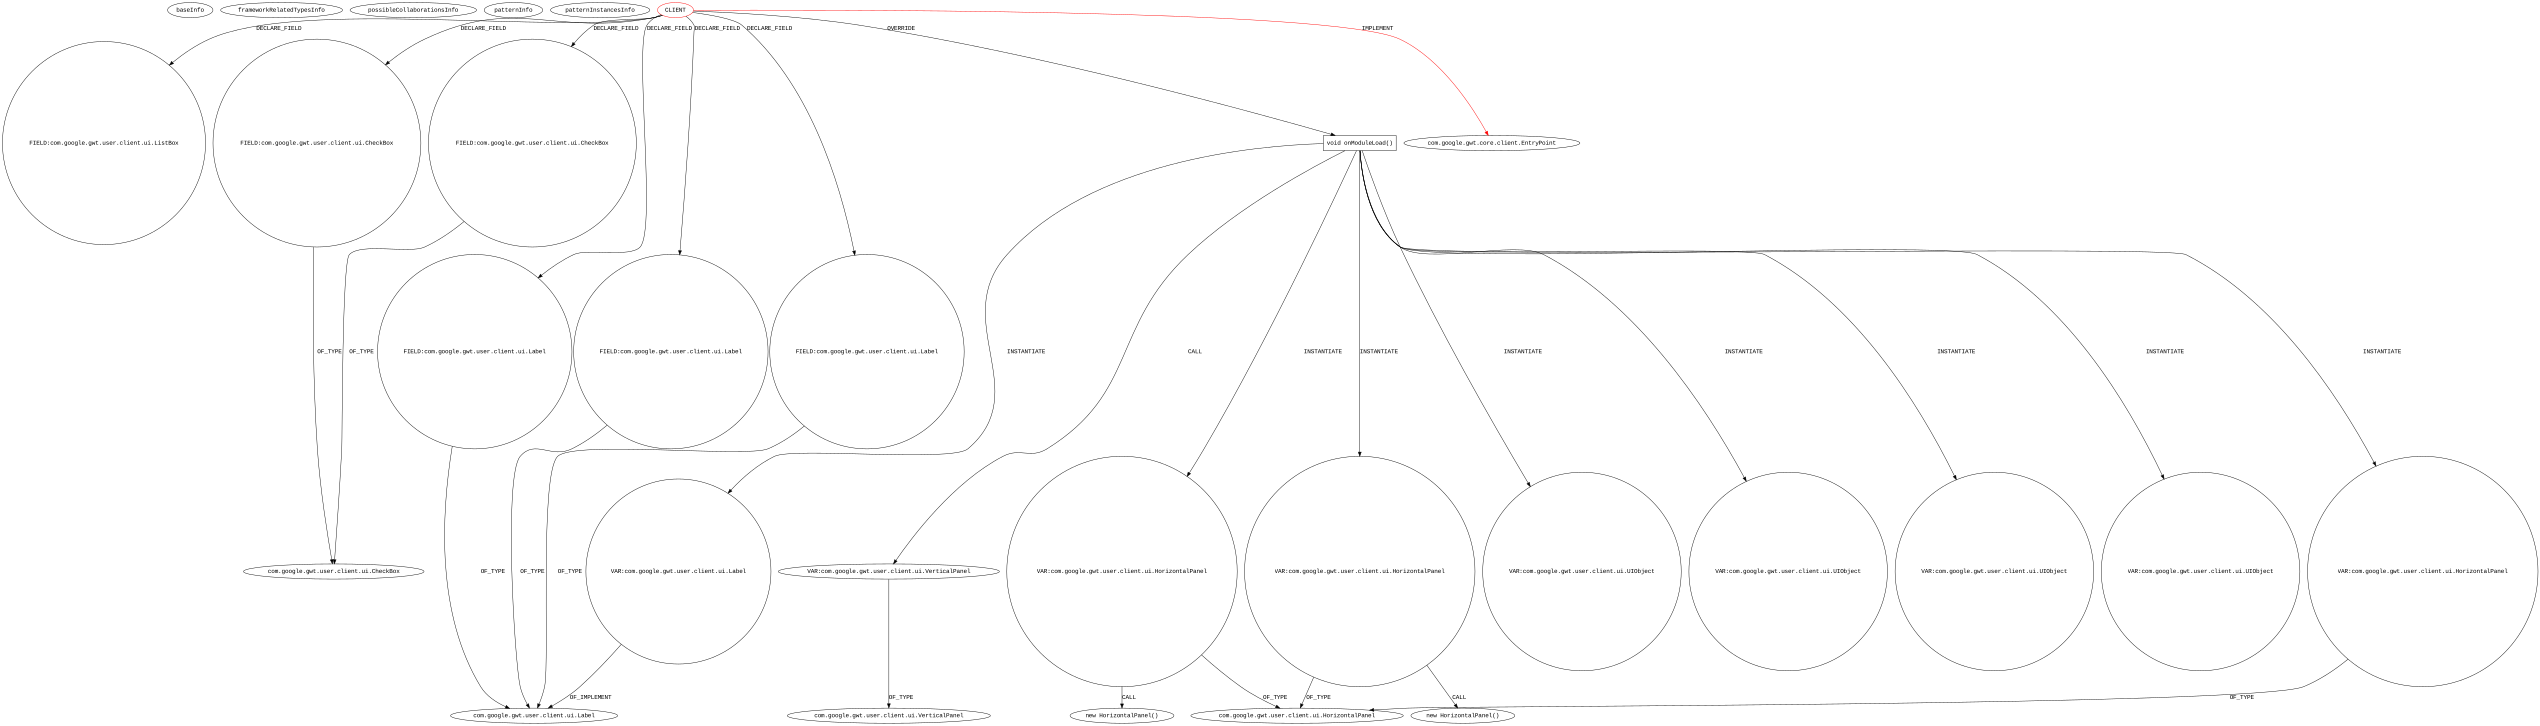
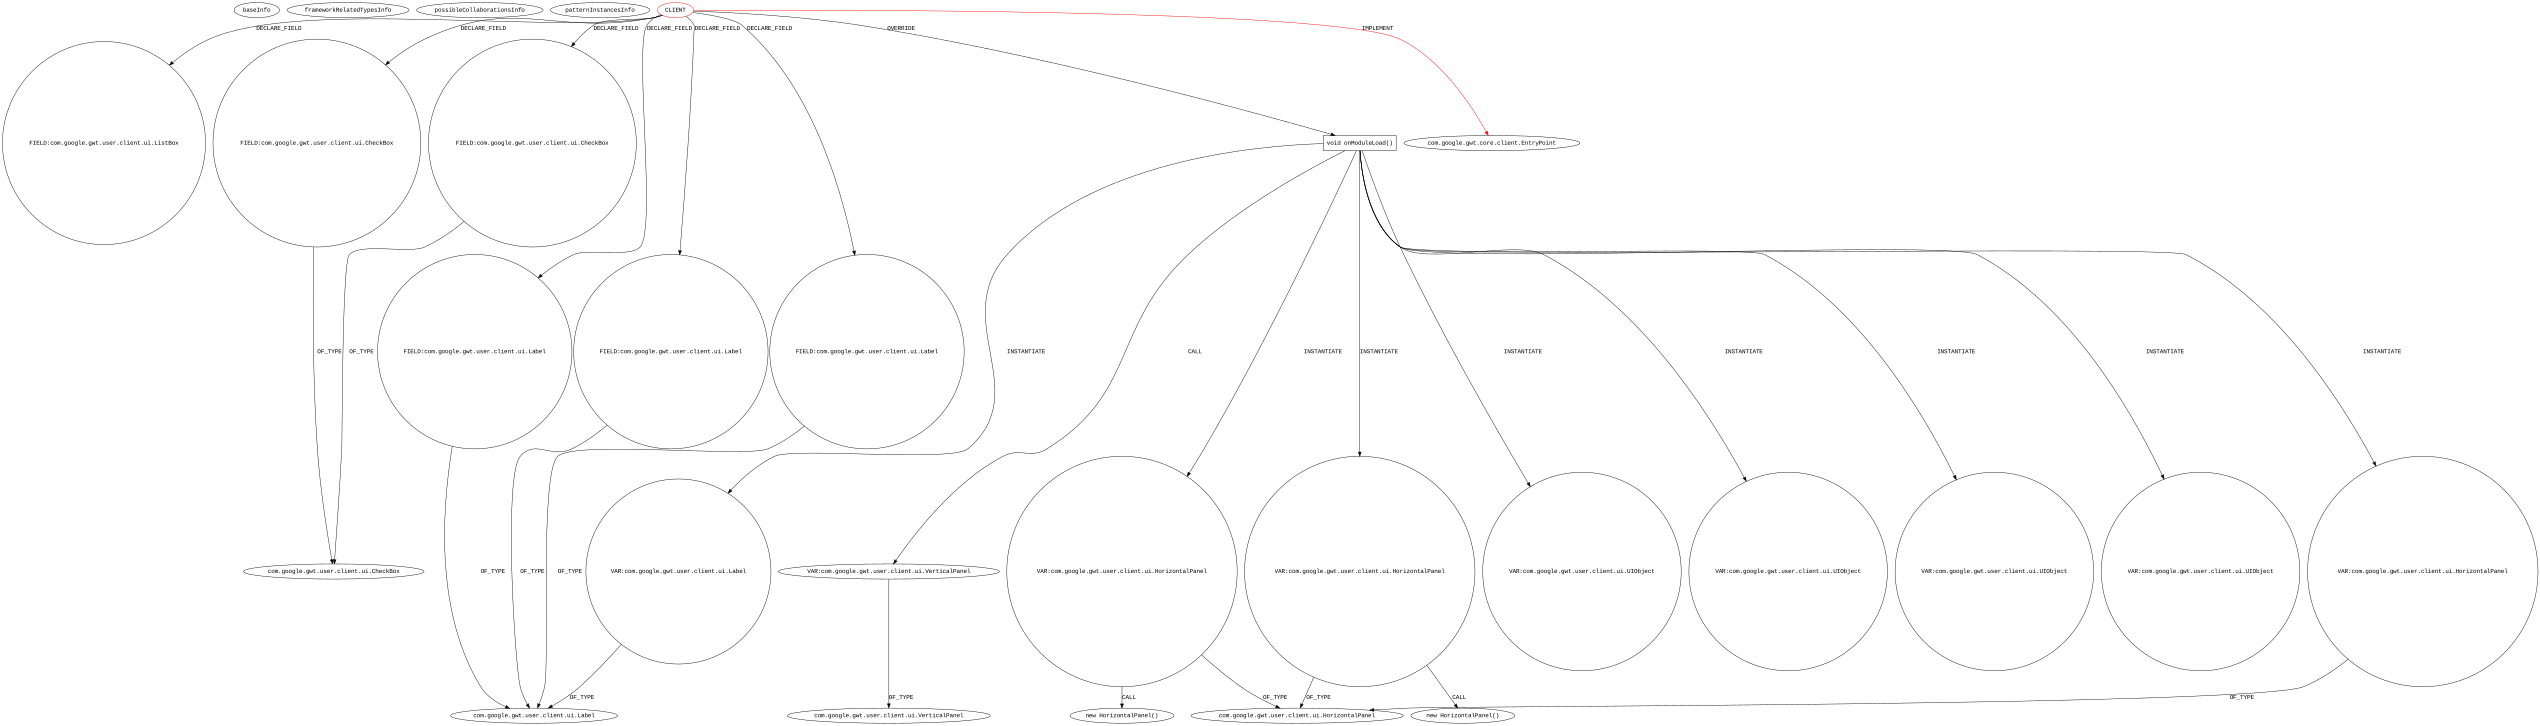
node "patternInfo": removed
edge "VAR:com.google.gwt.user.client.ui.Label" -> "com.google.gwt.user.client.ui.Label": label "OF_IMPLEMENT" -> "OF_TYPE"
